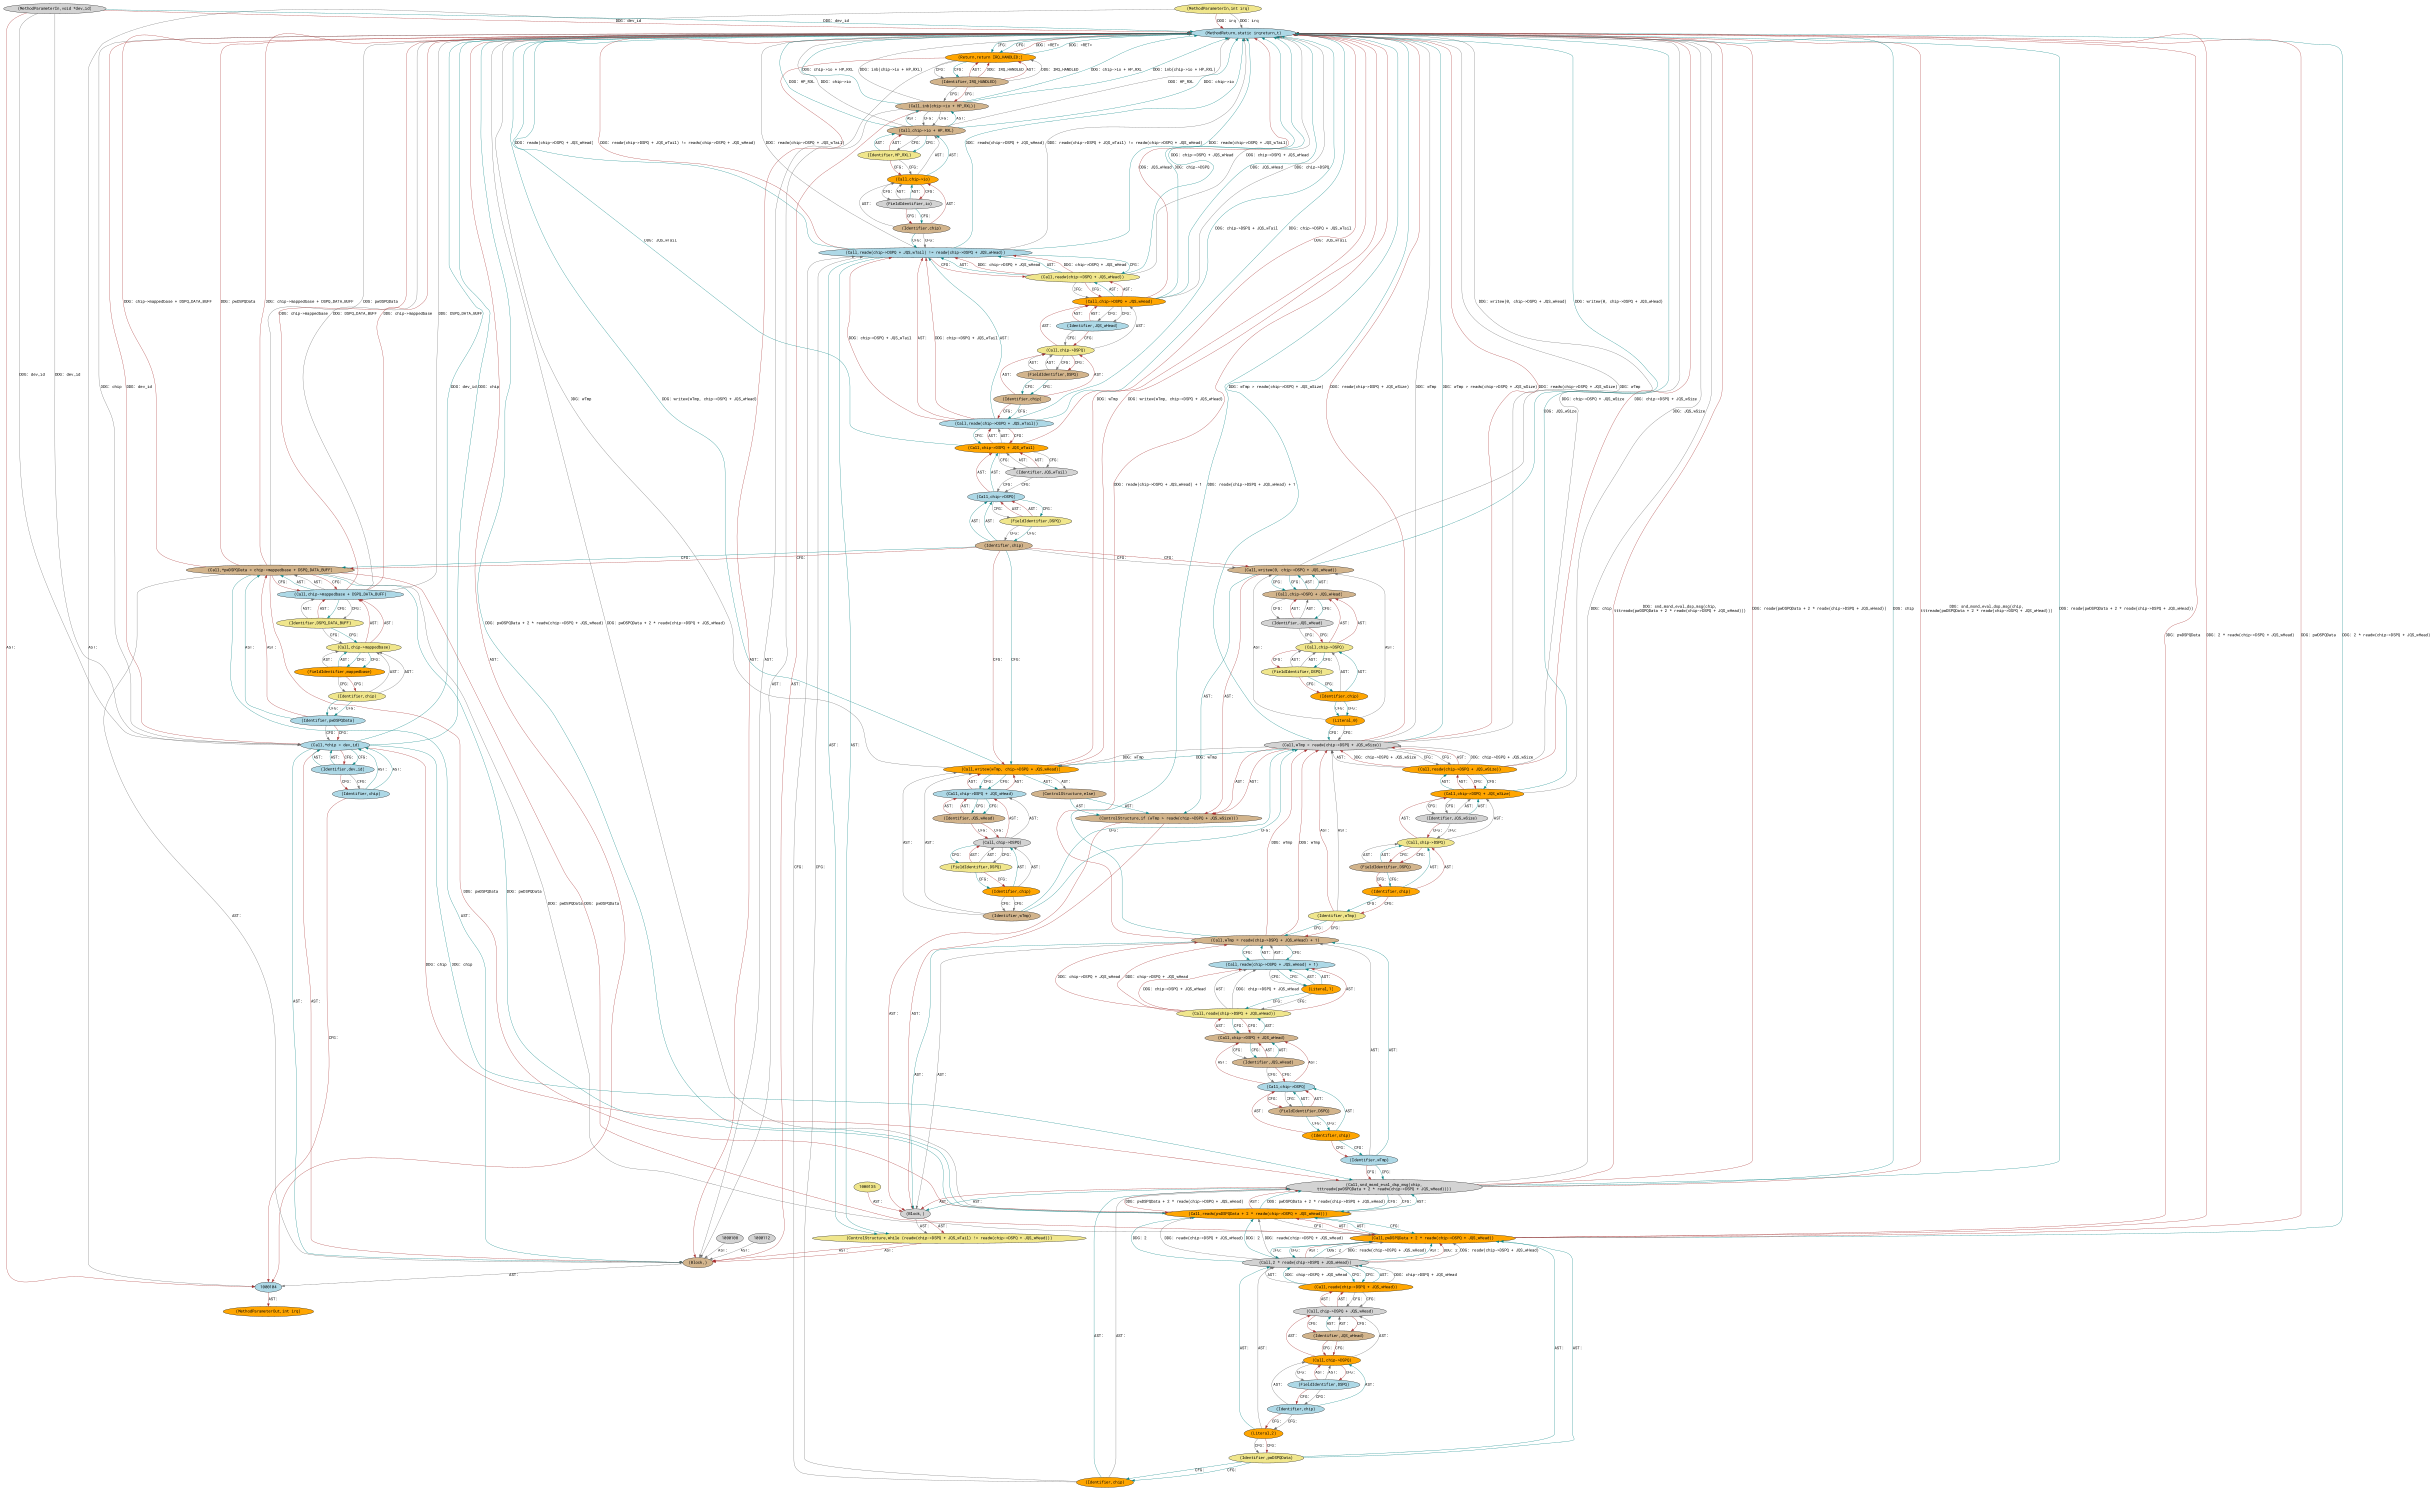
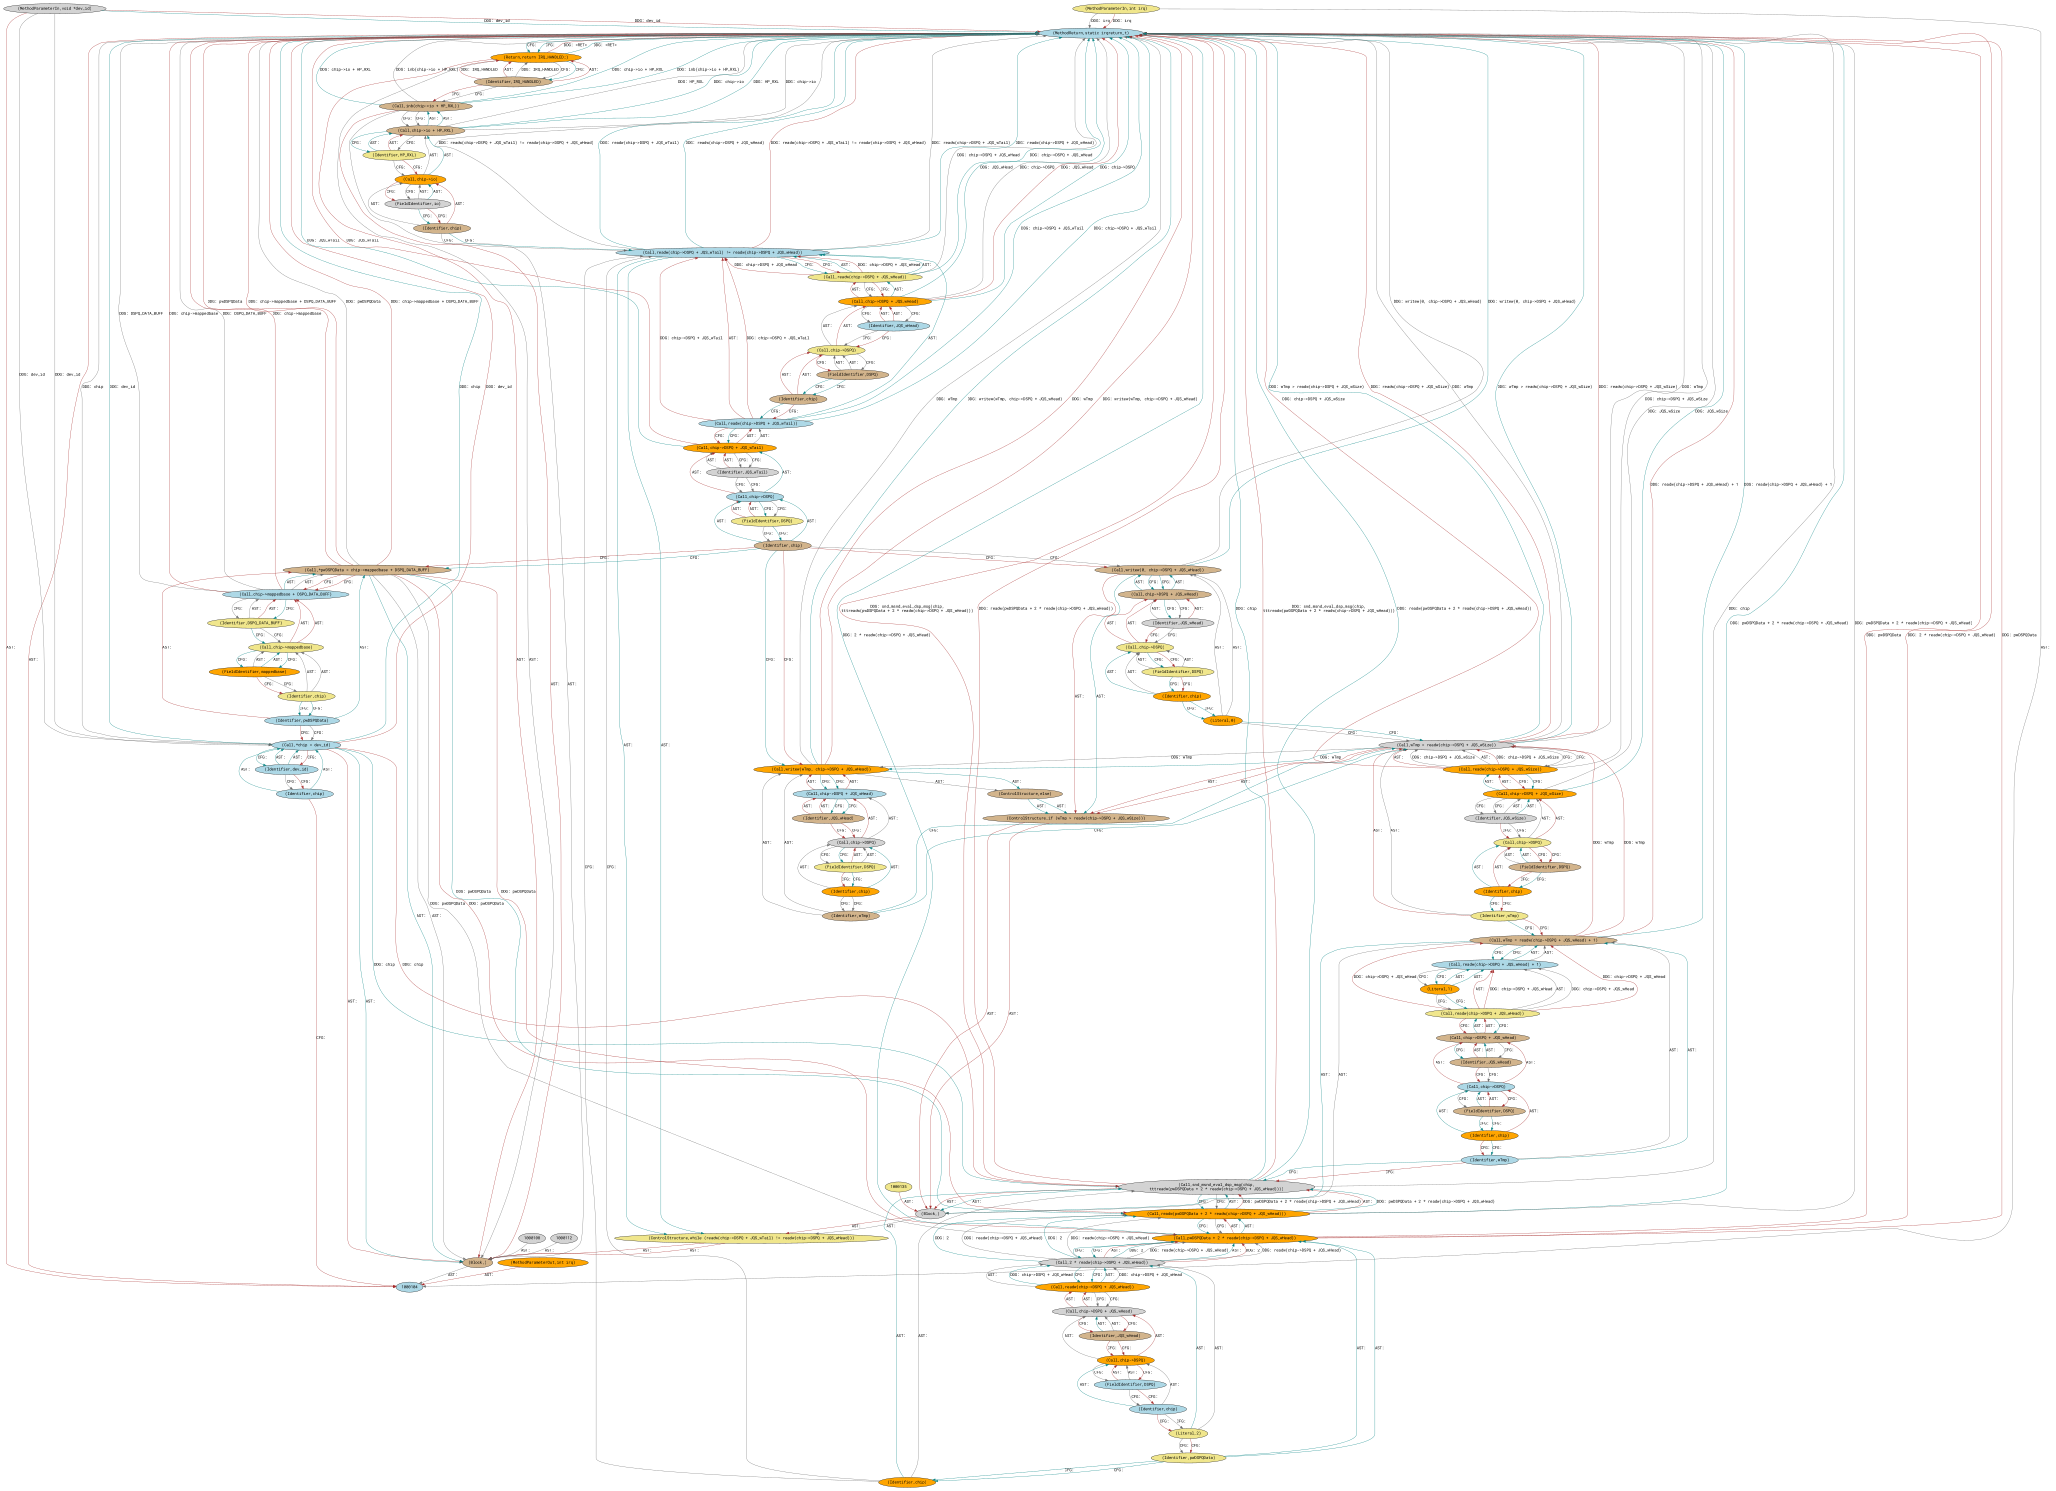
edge "1000104" -> "(MethodParameterOut,int irq)": reversed
node "(Literal,2)": fillcolor orange -> khaki
